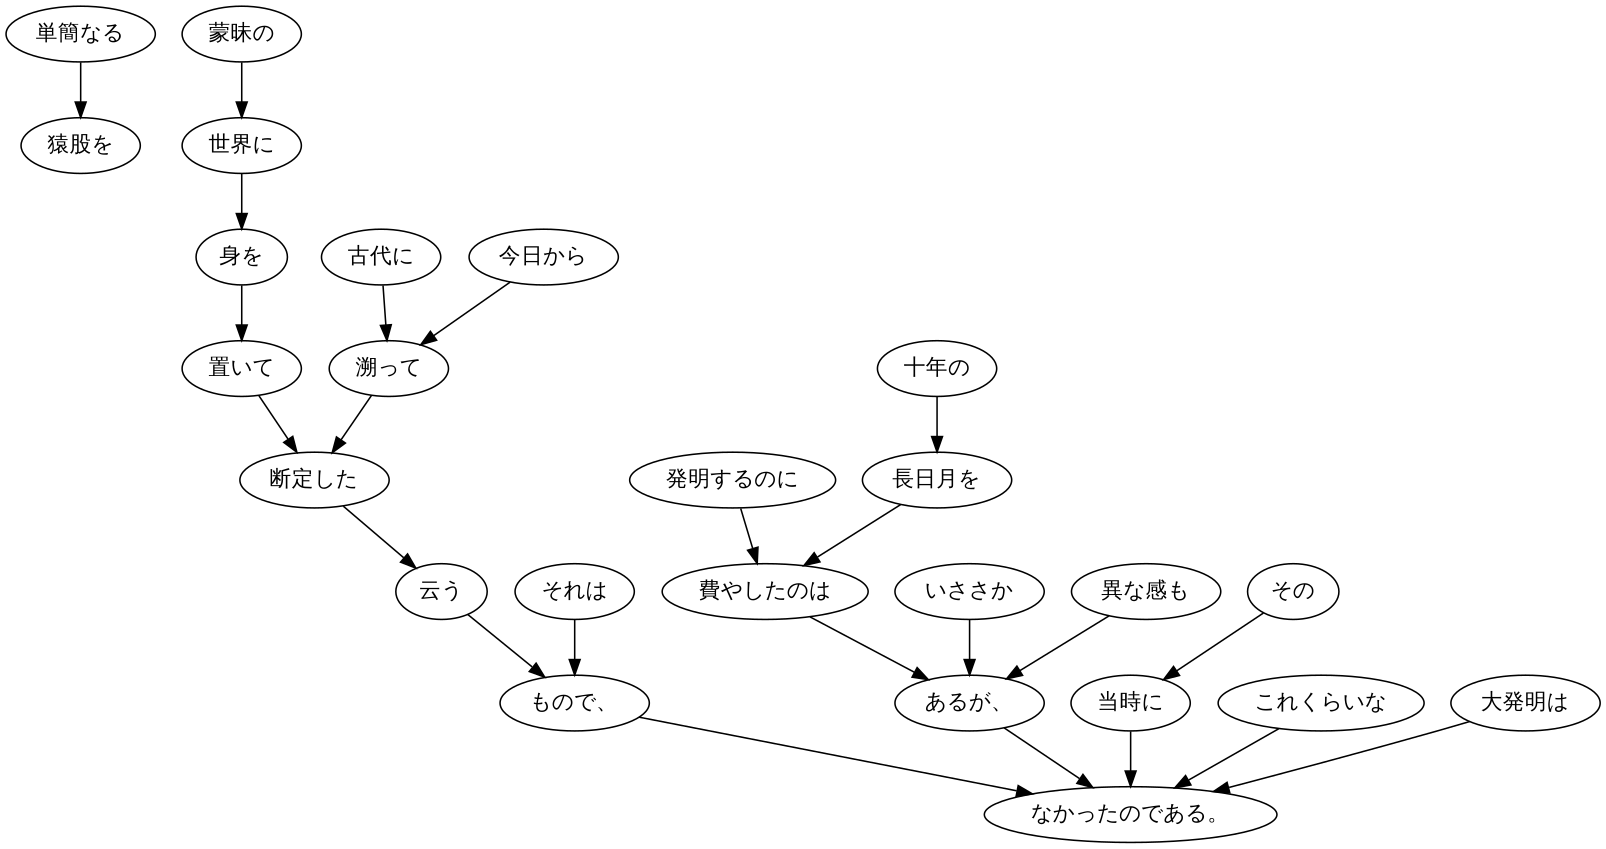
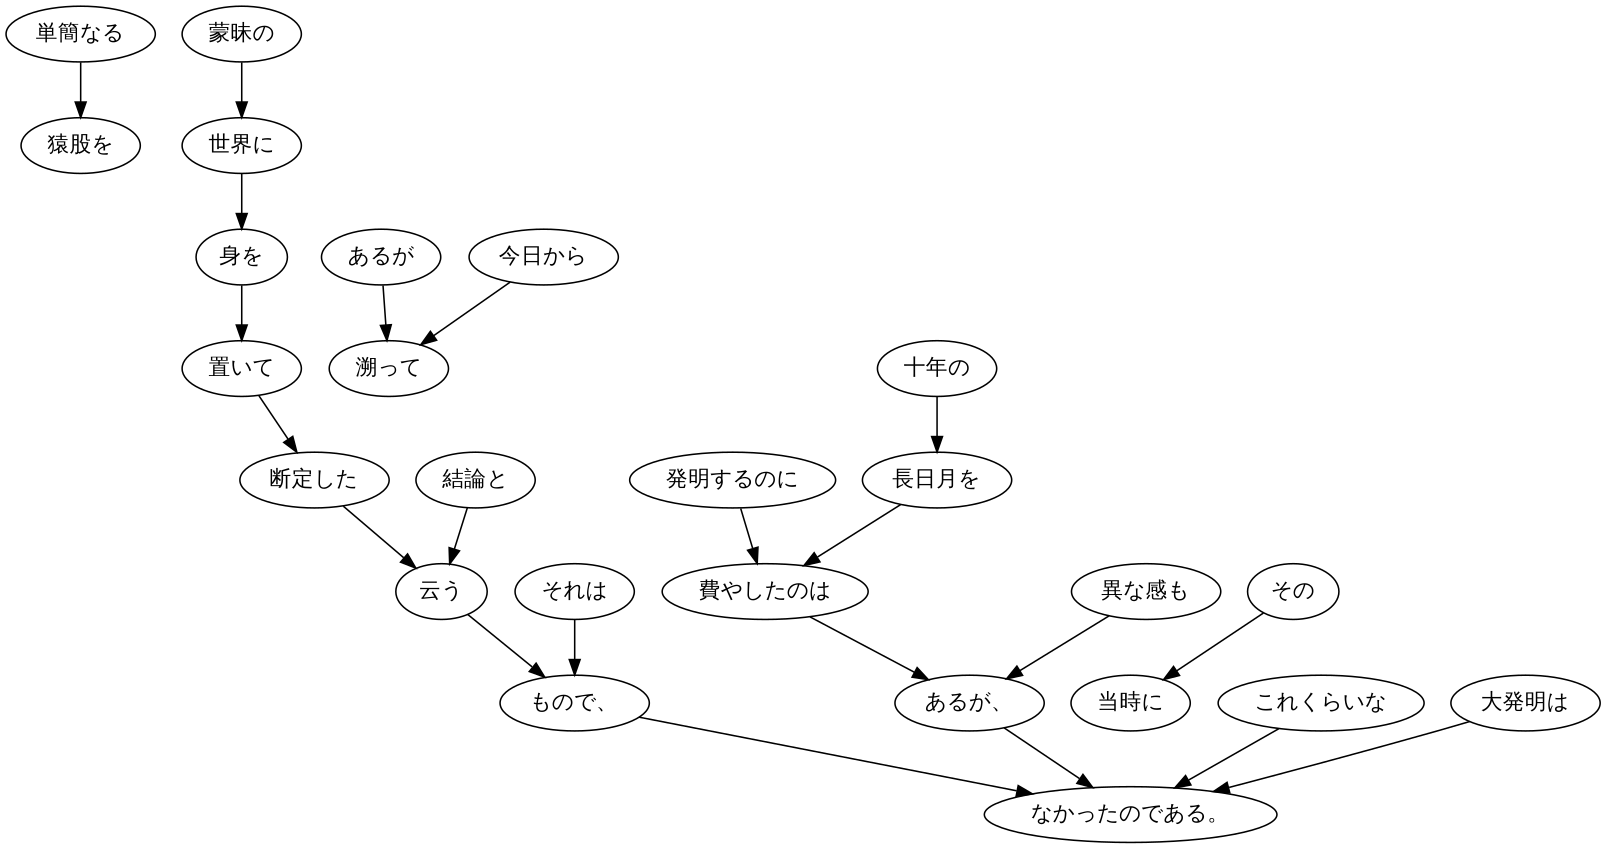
node "古代に": label "古代に" -> "あるが"
edge "溯って" -> "断定した": removed
node "結論と": added
node "いささか": removed
edge "当時に" -> "なかったのである。": removed
